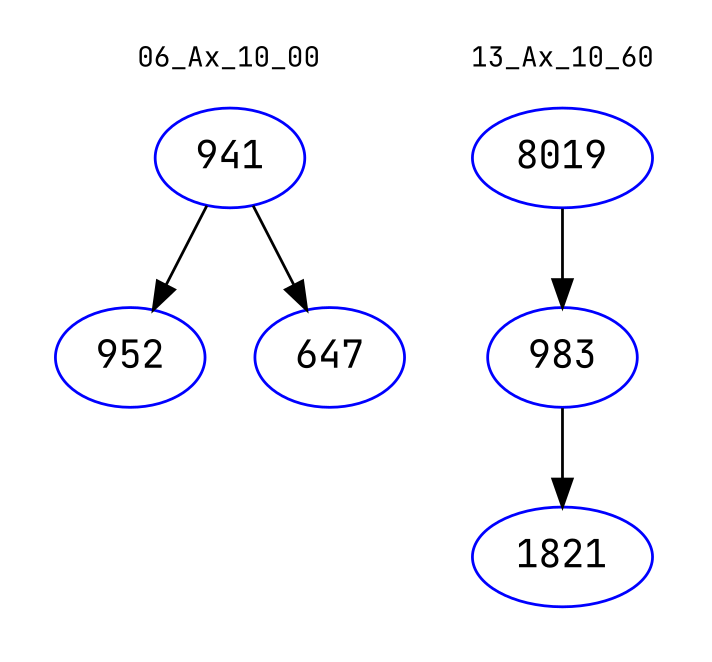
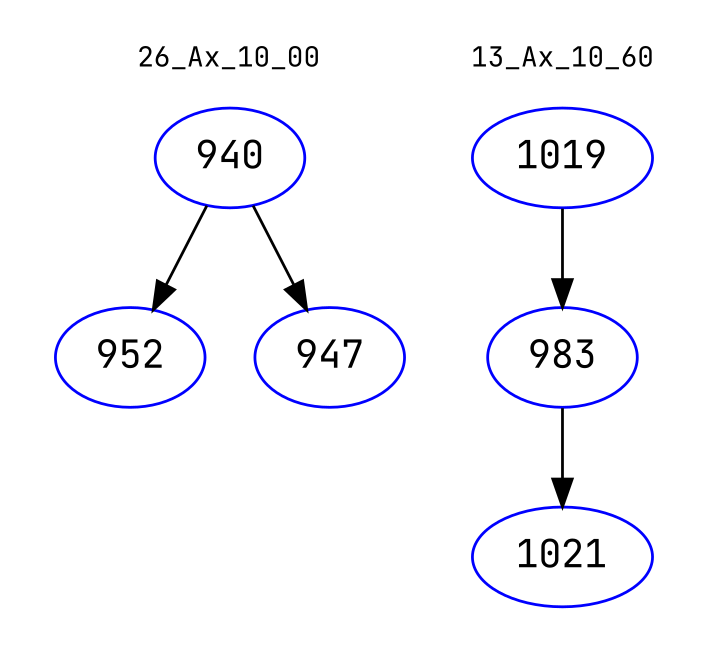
cluster "06_Ax_10_00": label "06_Ax_10_00" -> "26_Ax_10_00"
node "941": label "941" -> "940"
node "8019": label "8019" -> "1019"
node "647": label "647" -> "947"
node "1821": label "1821" -> "1021"
